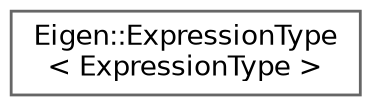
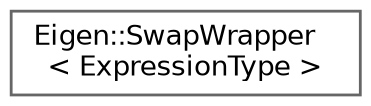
node "Eigen::ExpressionType < ExpressionType >": label "Eigen::ExpressionType < ExpressionType >" -> "Eigen::SwapWrapper < ExpressionType >"
